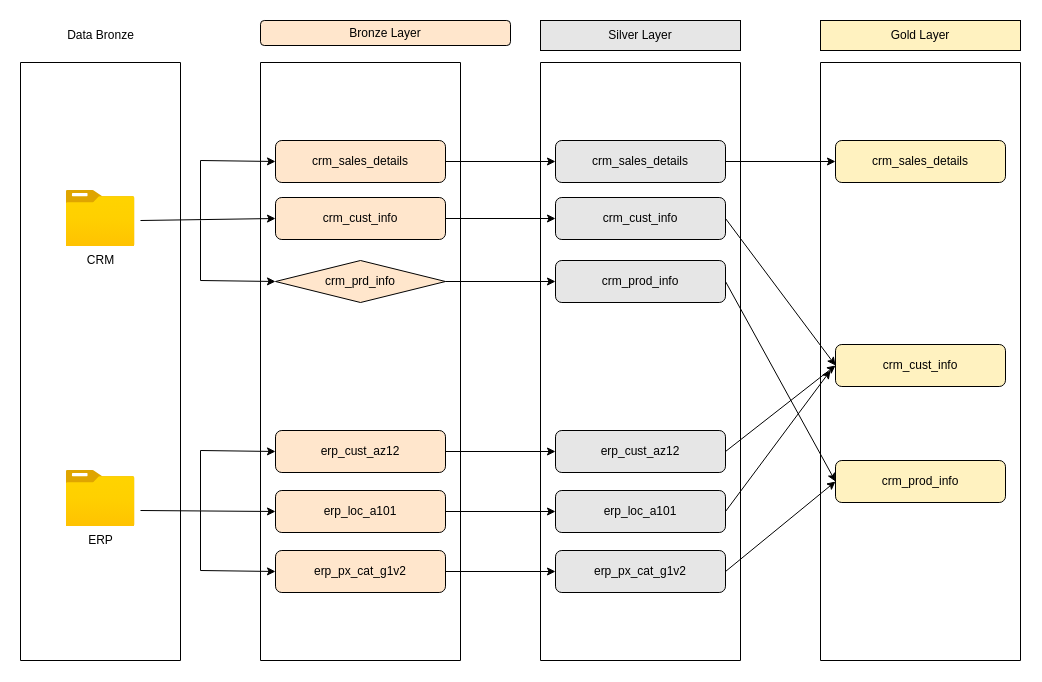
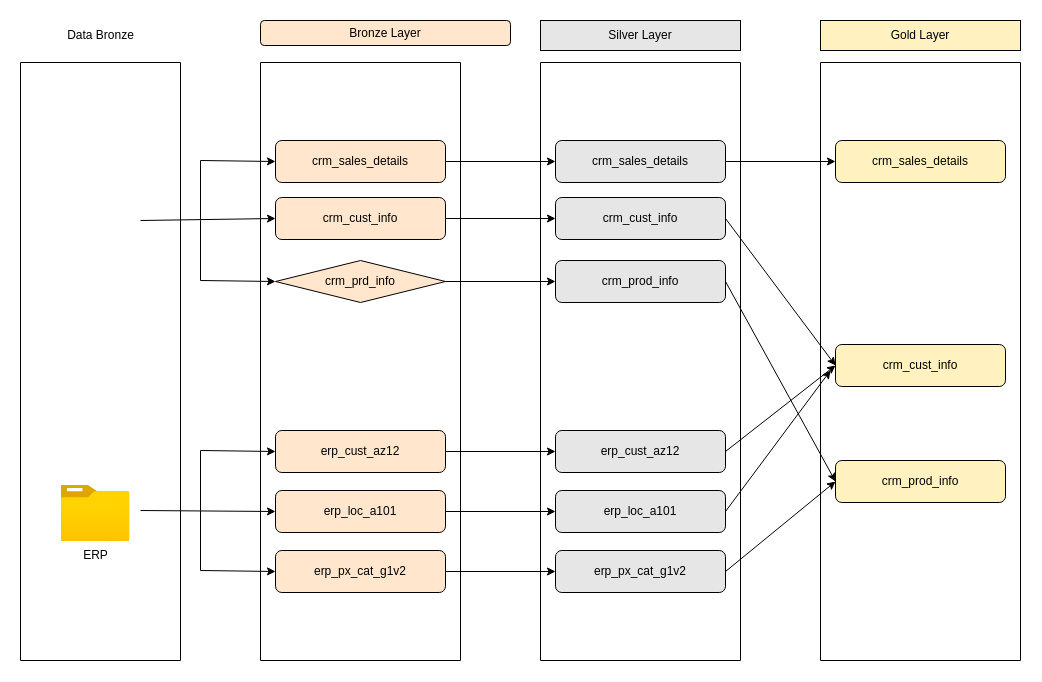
node "CRM": removed
node "ERP": moved (101, 499) -> (96, 514)
